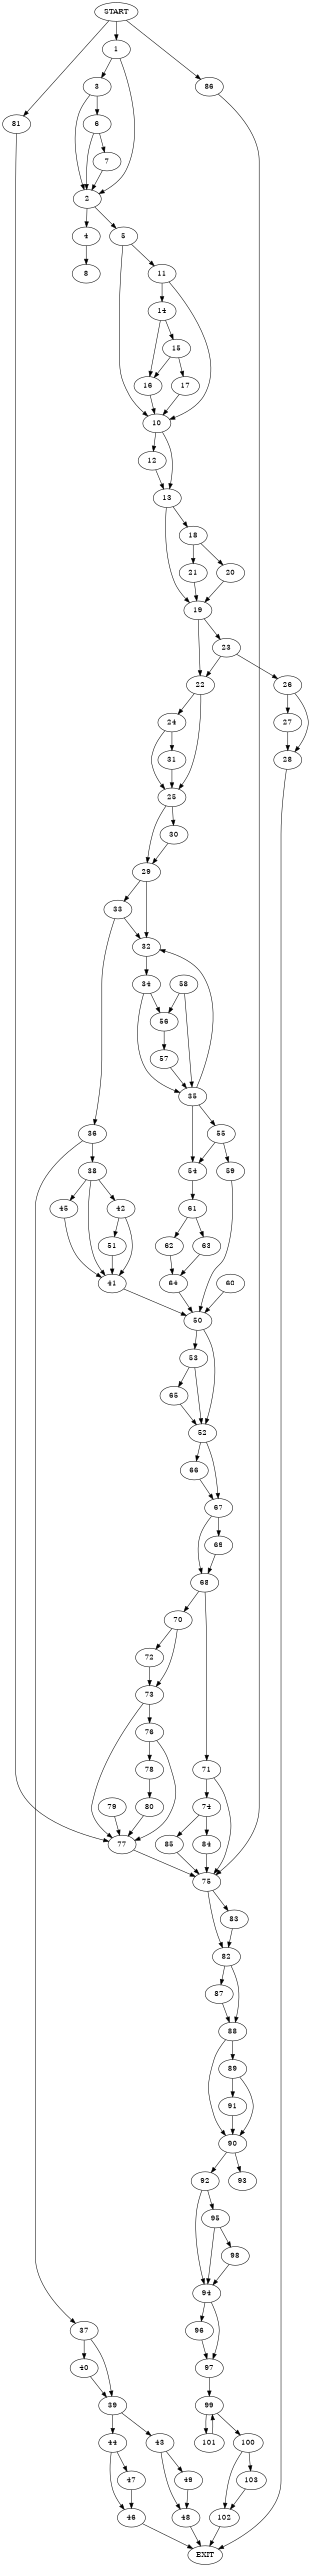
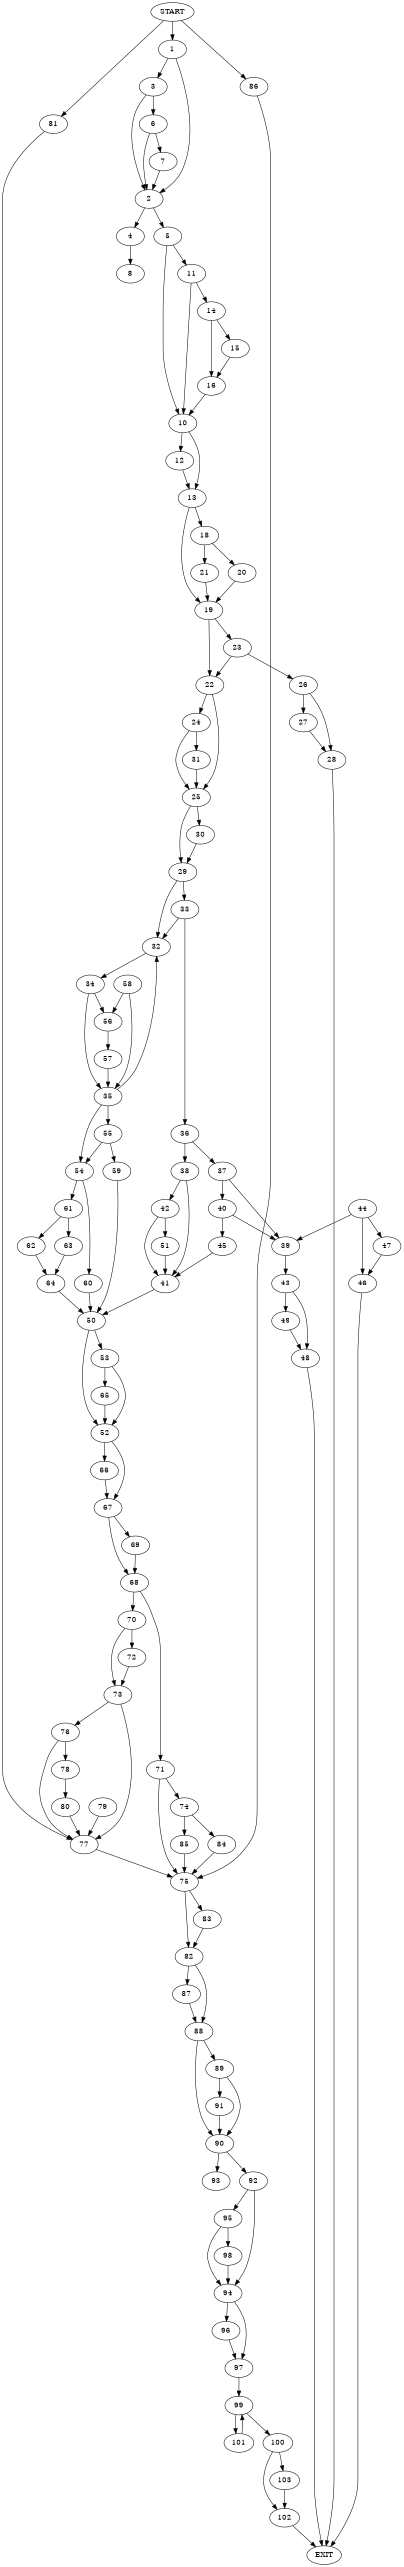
node "17": removed
edge "38" -> "45": now "40" -> "45"
edge "54" -> "60": added
edge "39" -> "44": reversed
